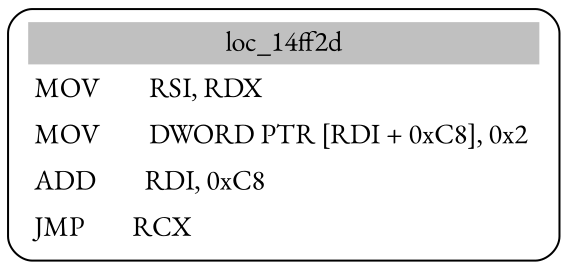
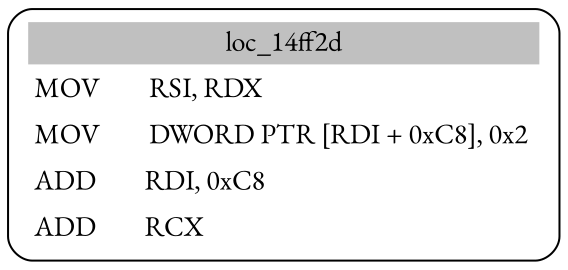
node "loc_14ff2d": text "JMP        RCX" -> "ADD        RCX"
